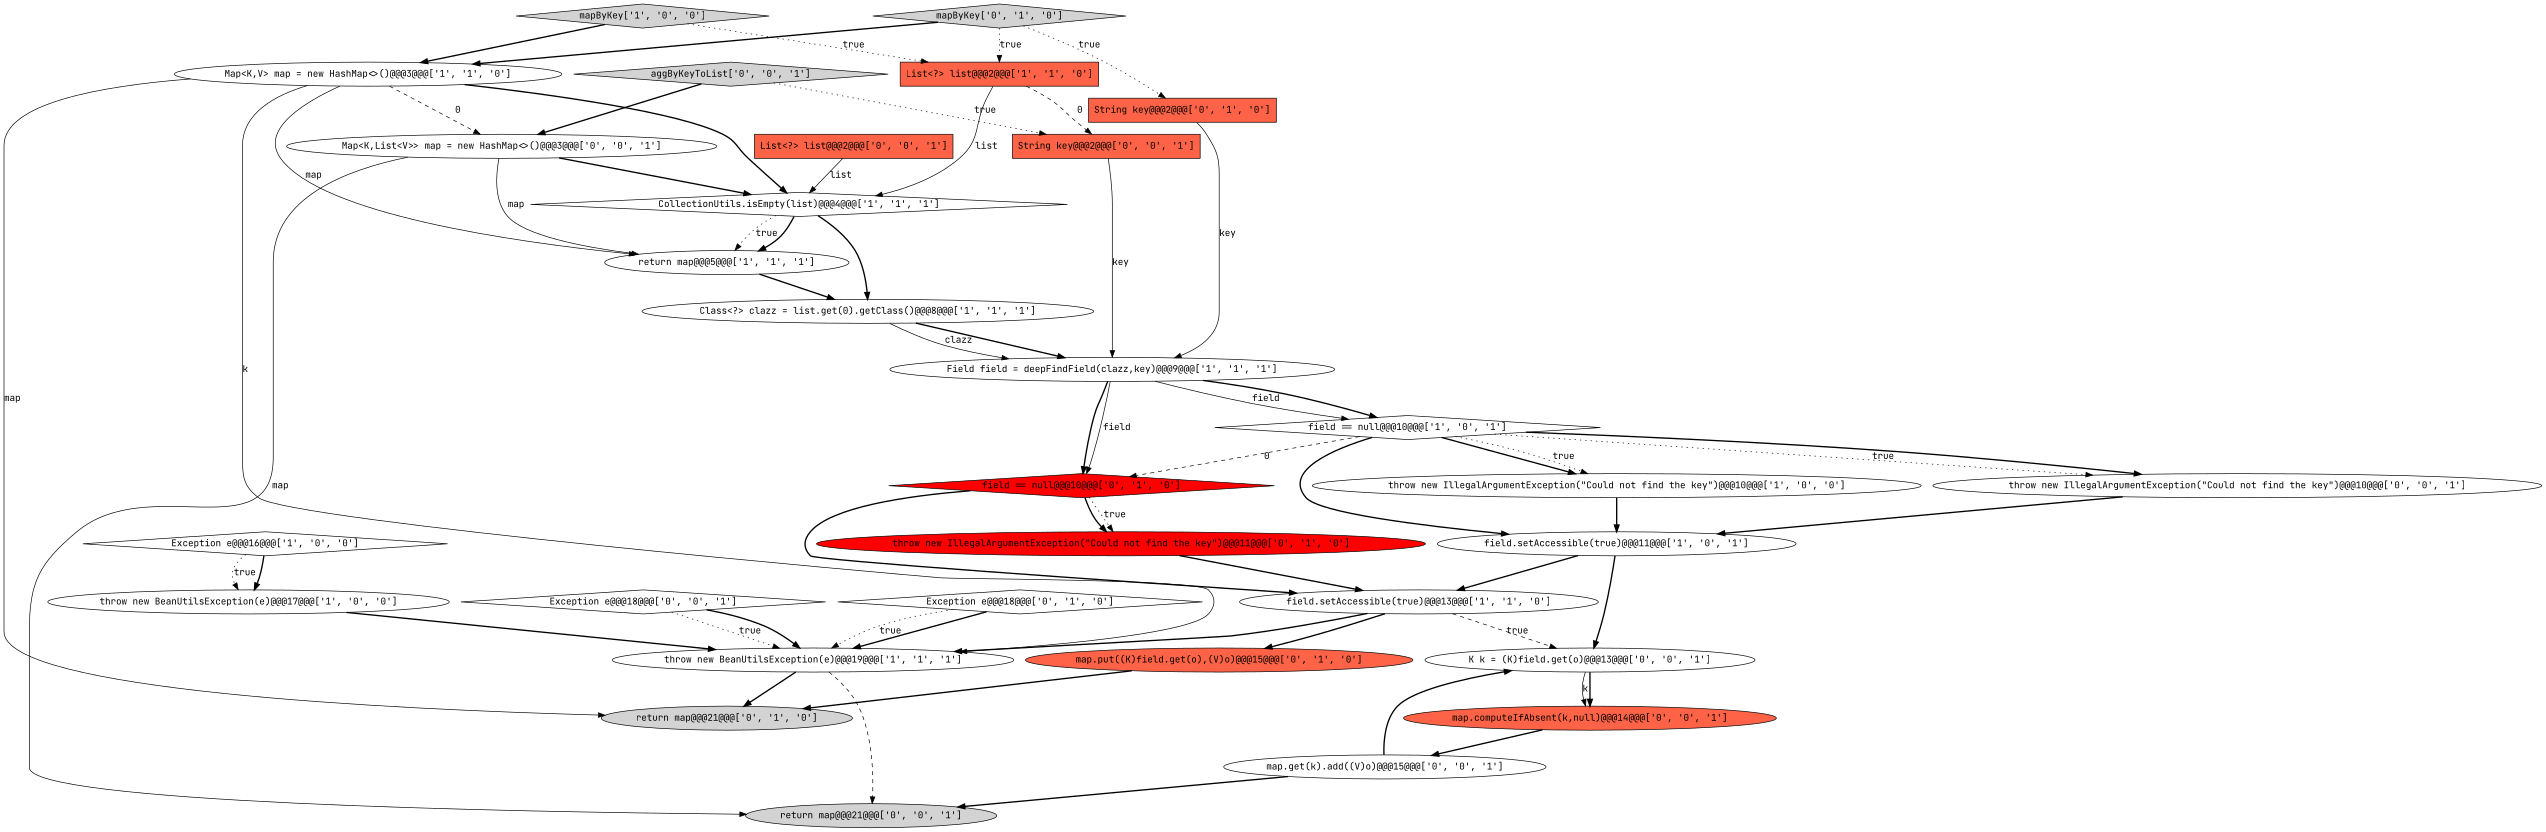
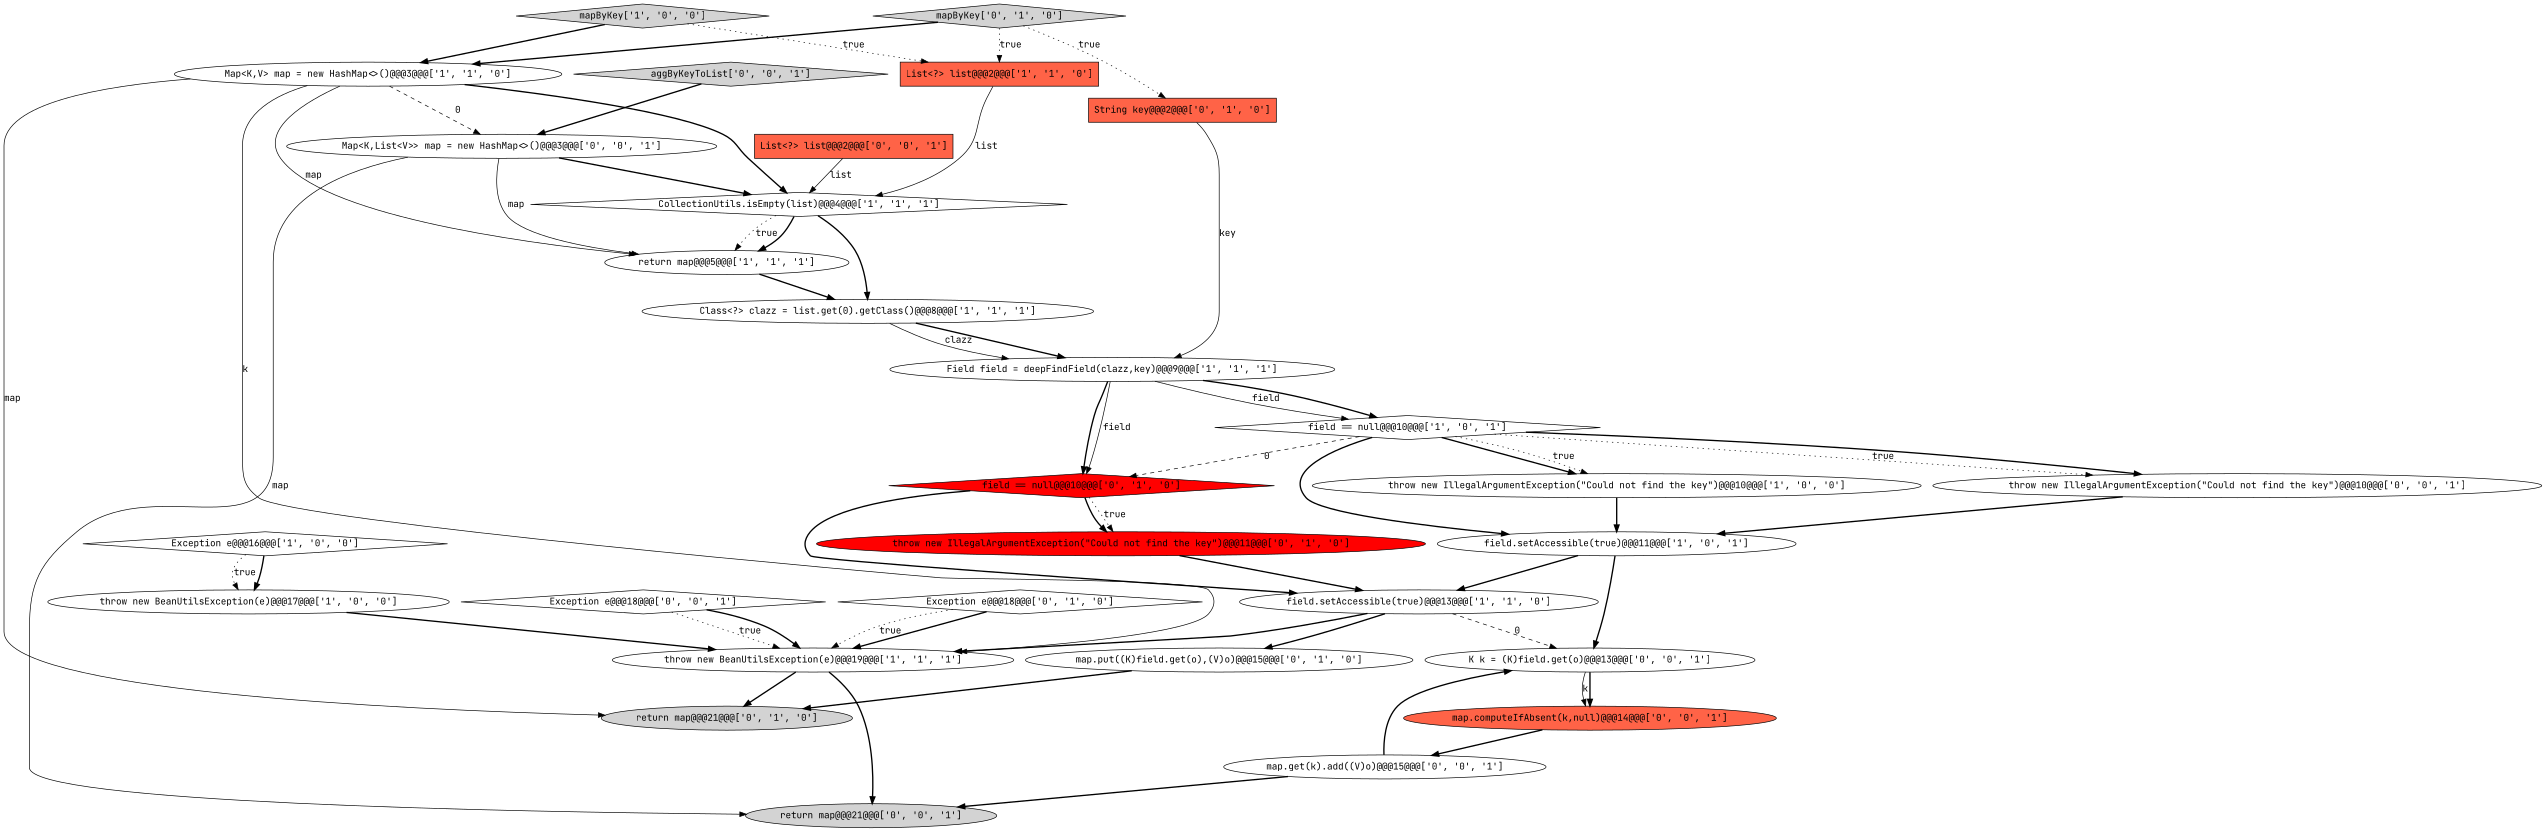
node "String key@@@2@@@['0', '0', '1']": removed
edge "field.setAccessible(true)@@@13@@@['1', '1', '0']" -> "K k = (K)field.get(o)@@@13@@@['0', '0', '1']": label "true" -> "0"
node "map.put((K)field.get(o),(V)o)@@@15@@@['0', '1', '0']": fillcolor tomato -> white
edge "throw new BeanUtilsException(e)@@@19@@@['1', '1', '1']" -> "return map@@@21@@@['0', '0', '1']": style dashed -> bold
